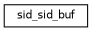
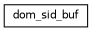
node "sid_sid_buf": label "sid_sid_buf" -> "dom_sid_buf"
